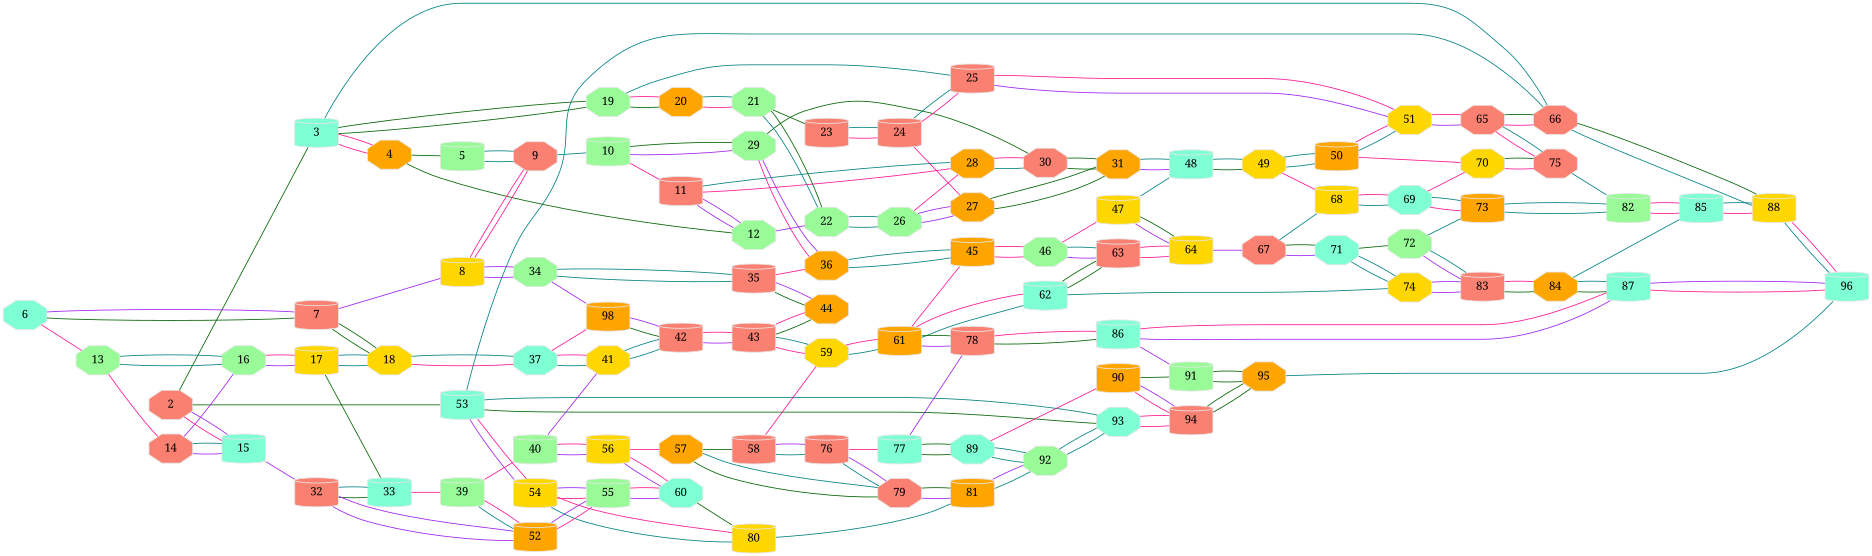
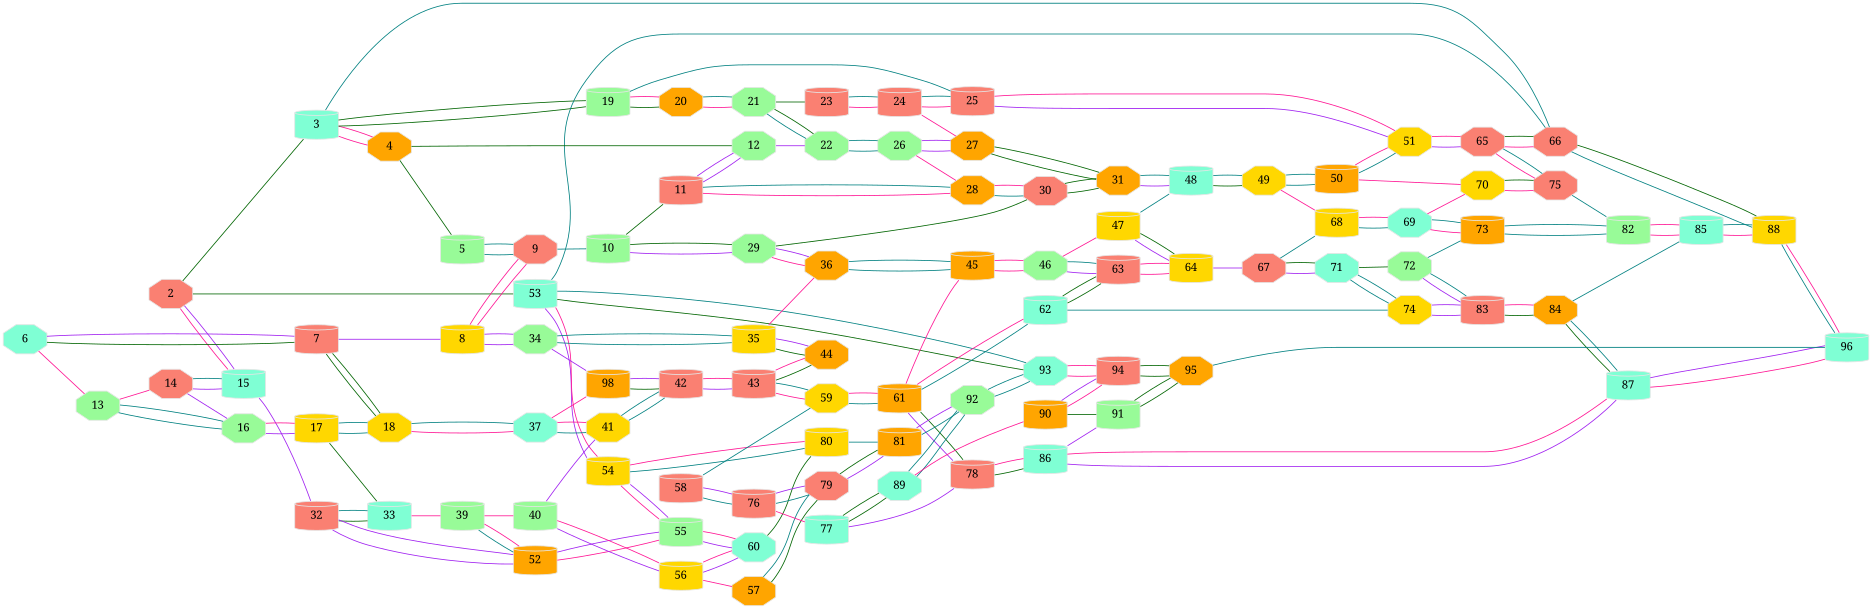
node "19": shape octagon -> cylinder
edge "10" -- "11": color deeppink -> darkgreen
node "35": fillcolor salmon -> gold
edge "59" -- "58": color deeppink -> teal
edge "57" -- "58": removed
